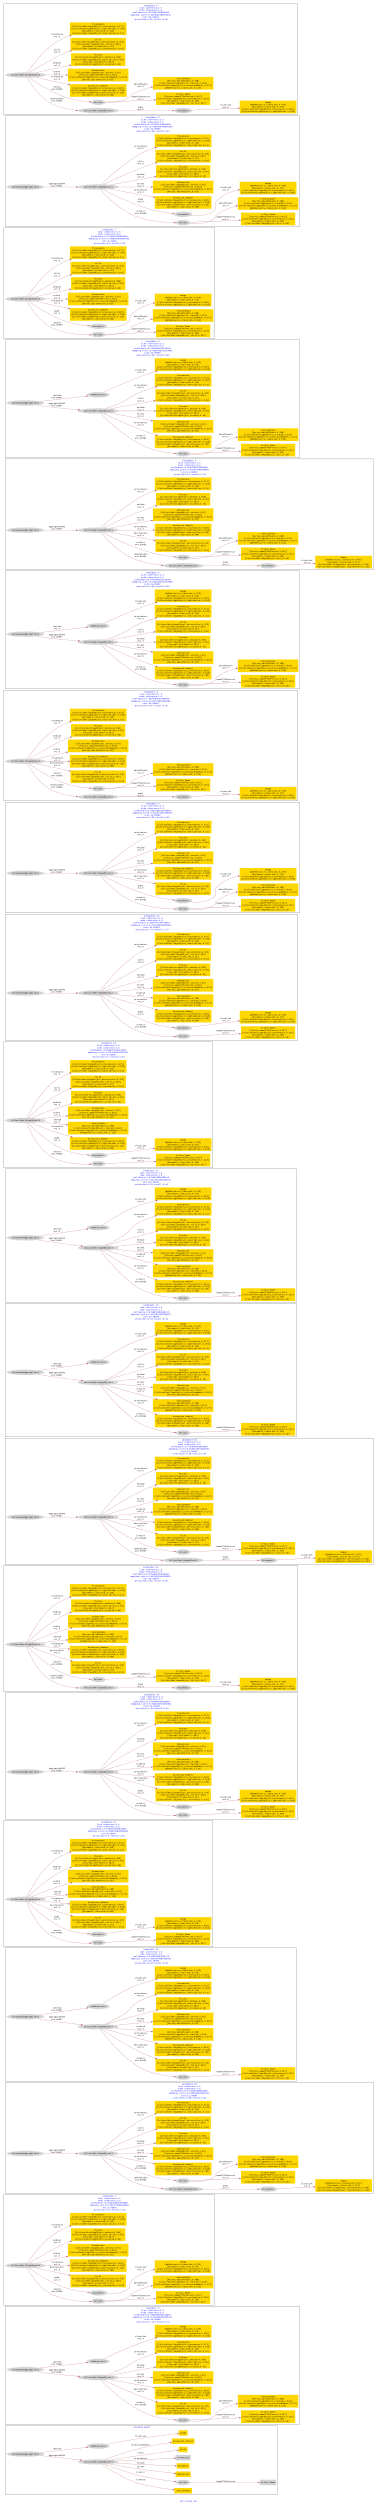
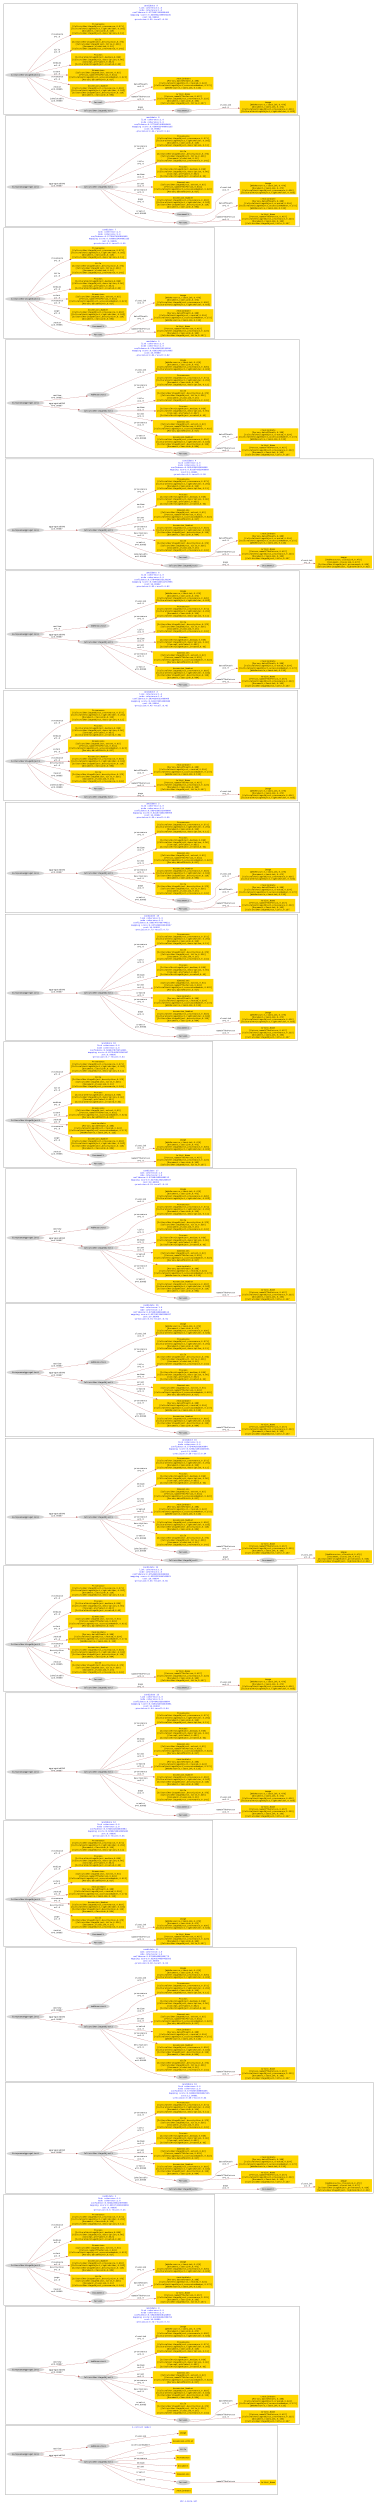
cluster "1-medium model": label "1-medium model" -> "1-correct model"
node "title": fillcolor gold -> lightgray
node "Provenance": fillcolor lightgray -> gold
node "Artist_Name": fillcolor lightgray -> gold
